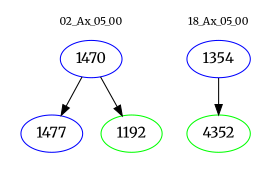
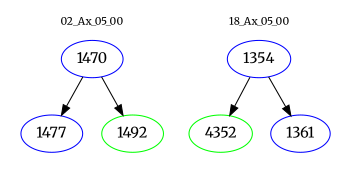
node "1192": label "1192" -> "1492"
node "1361": added
